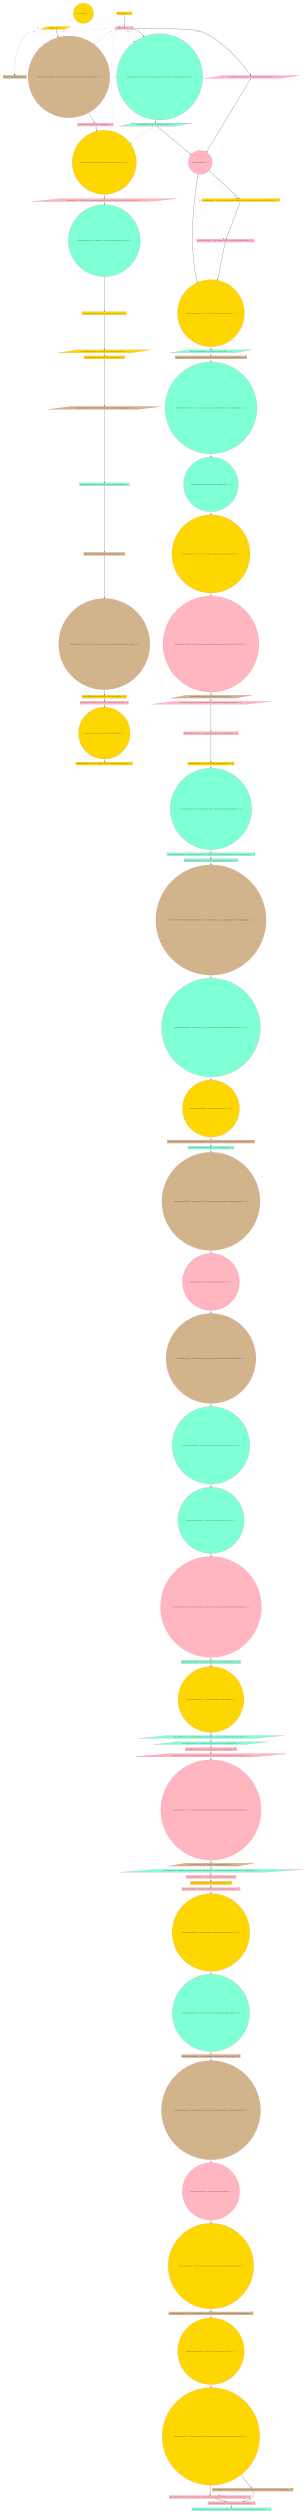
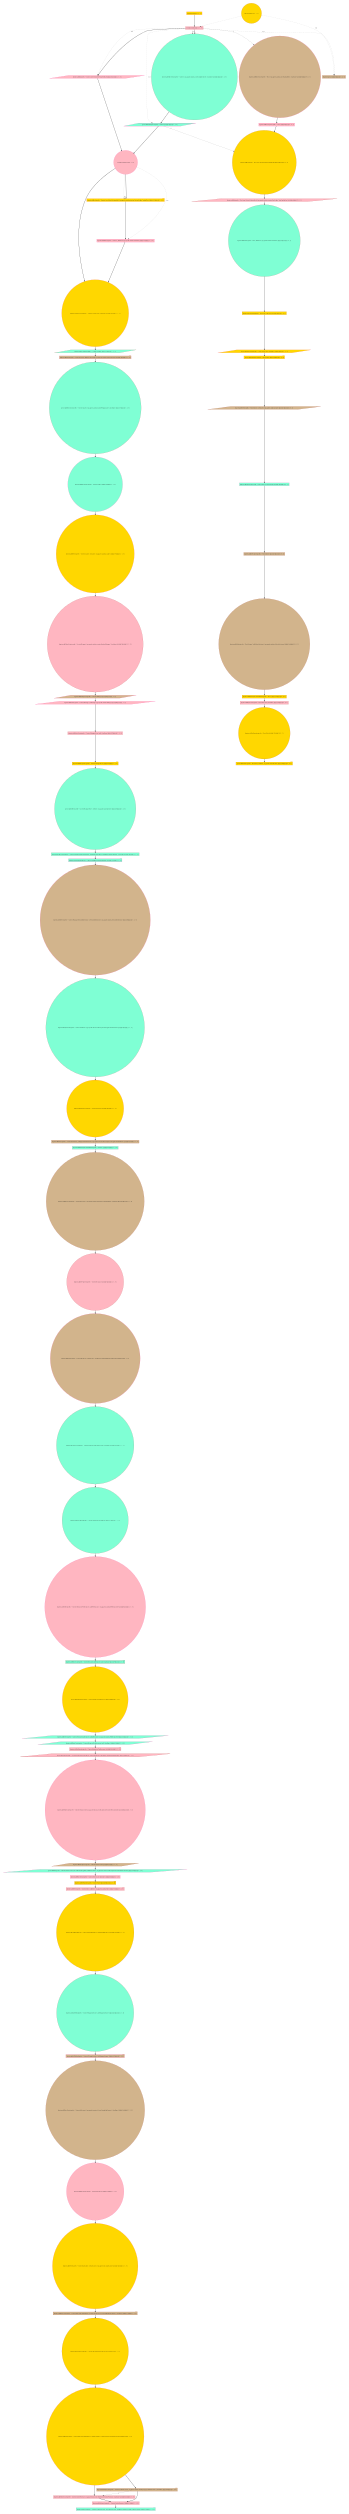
node "addRuleInstances['0', '0', '1']": removed
